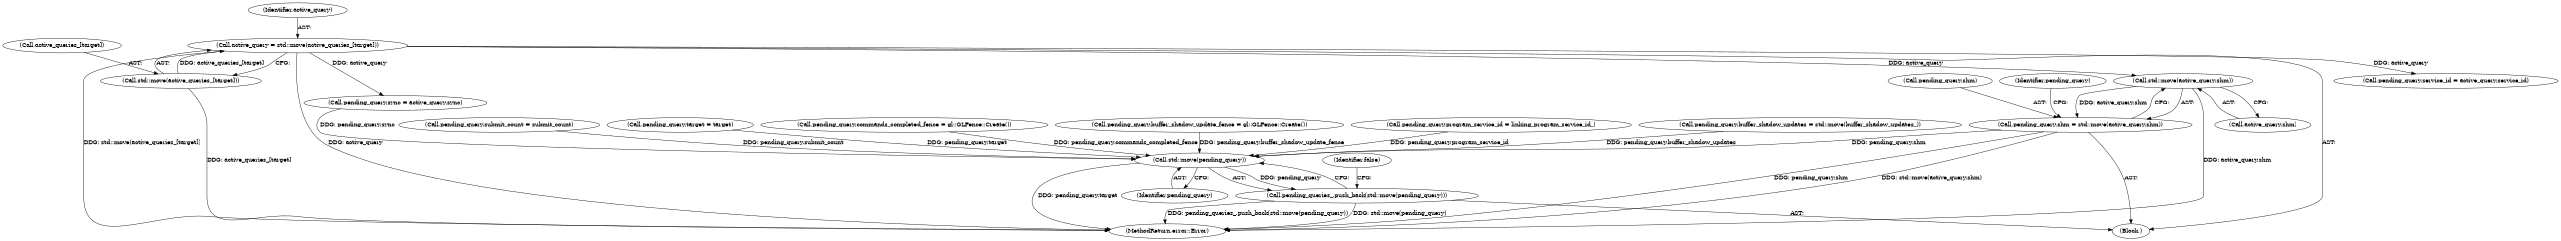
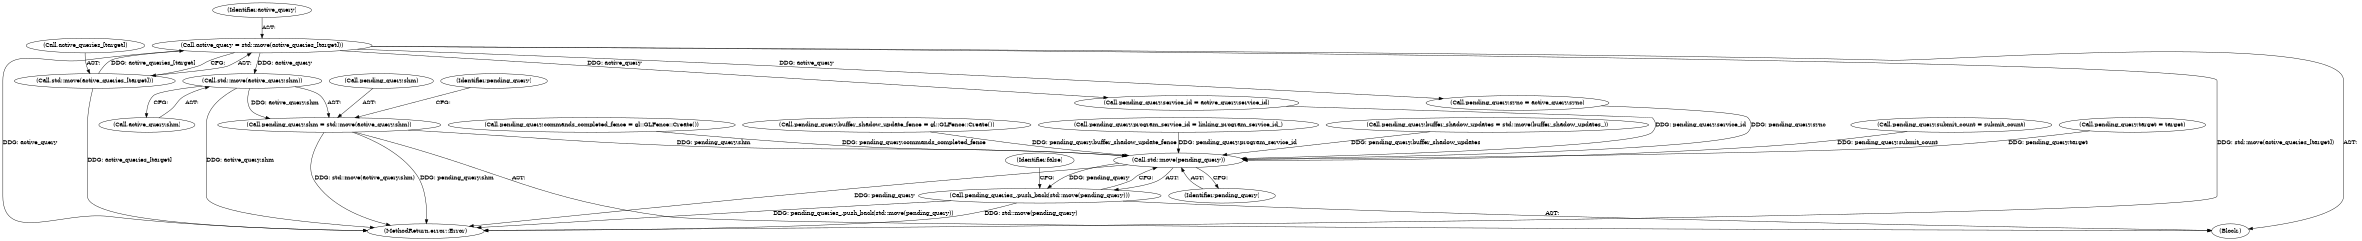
edge "(Call,pending_query.shm = std::move(active_query.shm))" -> "(Call,std::move(active_query.shm))": removed, label "CFG:"
edge "(Call,pending_query.service_id = active_query.service_id)" -> "(Call,std::move(pending_query))": added, label "DDG: pending_query.service_id"
edge "(Call,std::move(pending_query))" -> "(MethodReturn,error::Error)": label "DDG: pending_query.target" -> "DDG: pending_query"
